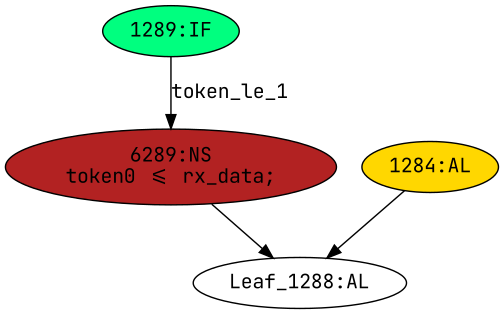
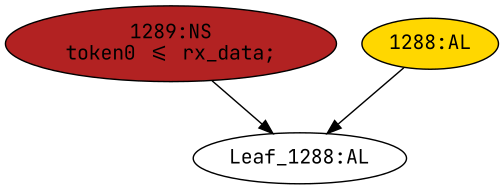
node "1289:IF": removed
node "6289:NS token0 <= rx_data;": label "6289:NS token0 <= rx_data;" -> "1289:NS token0 <= rx_data;"
node "1284:AL": label "1284:AL" -> "1288:AL"
